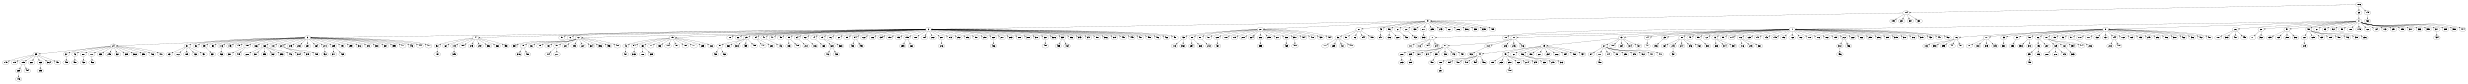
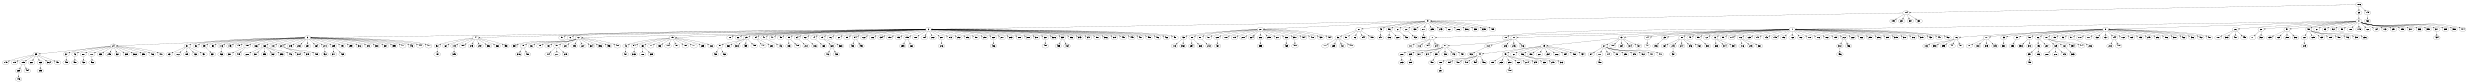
node "279": added
